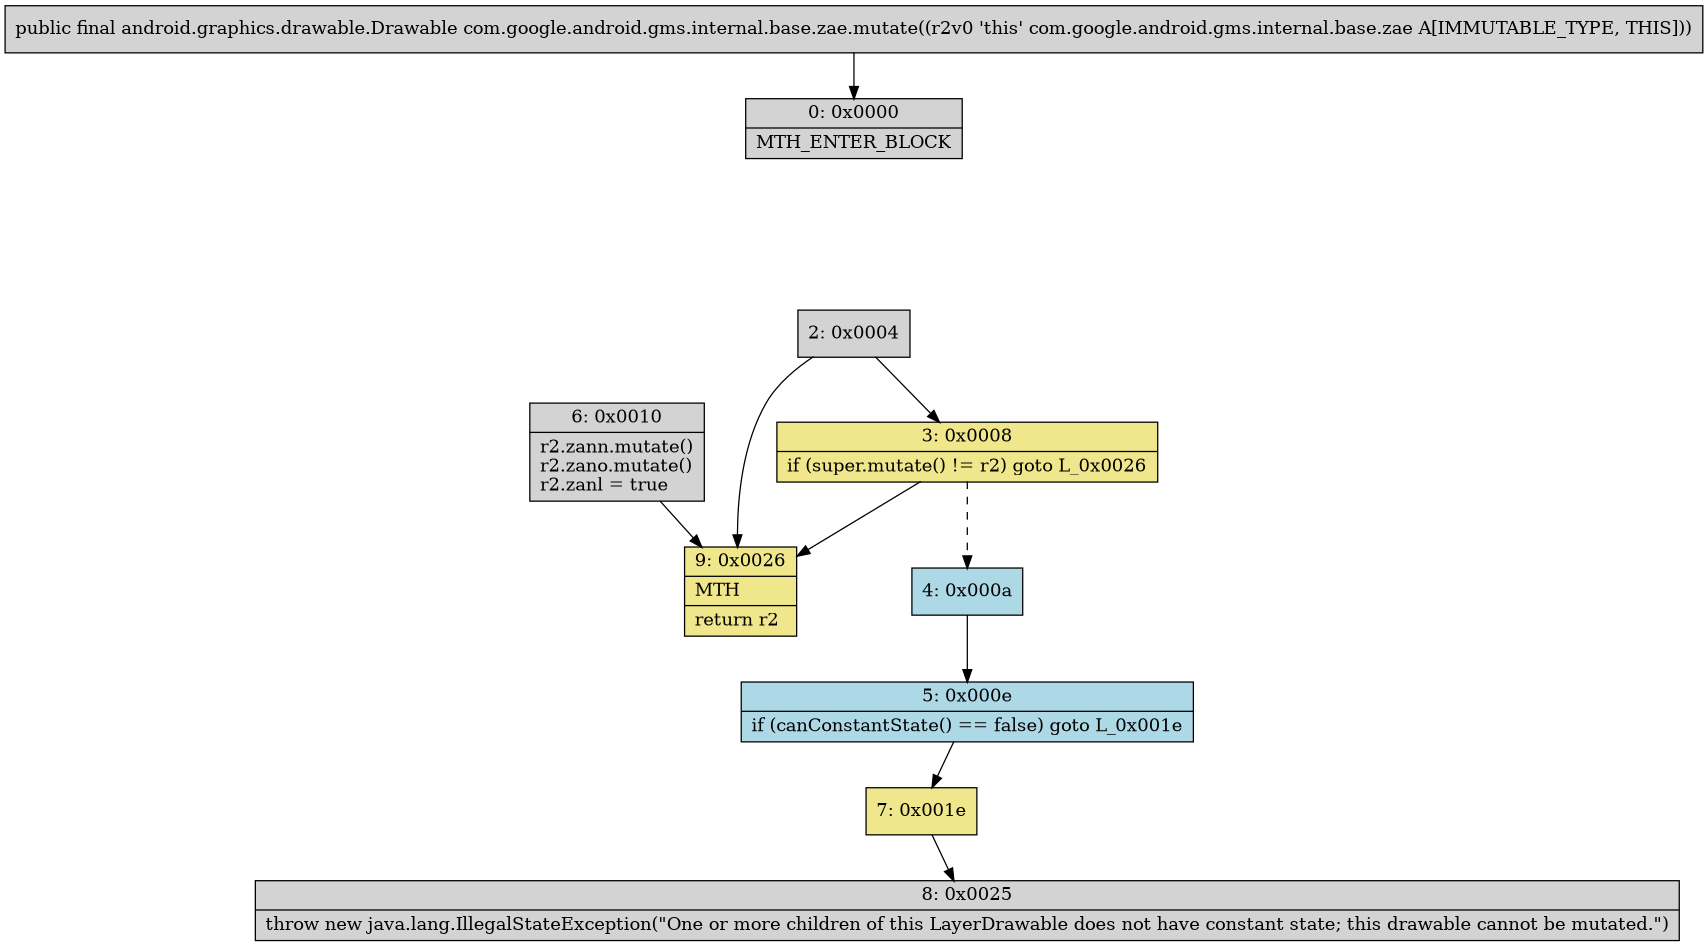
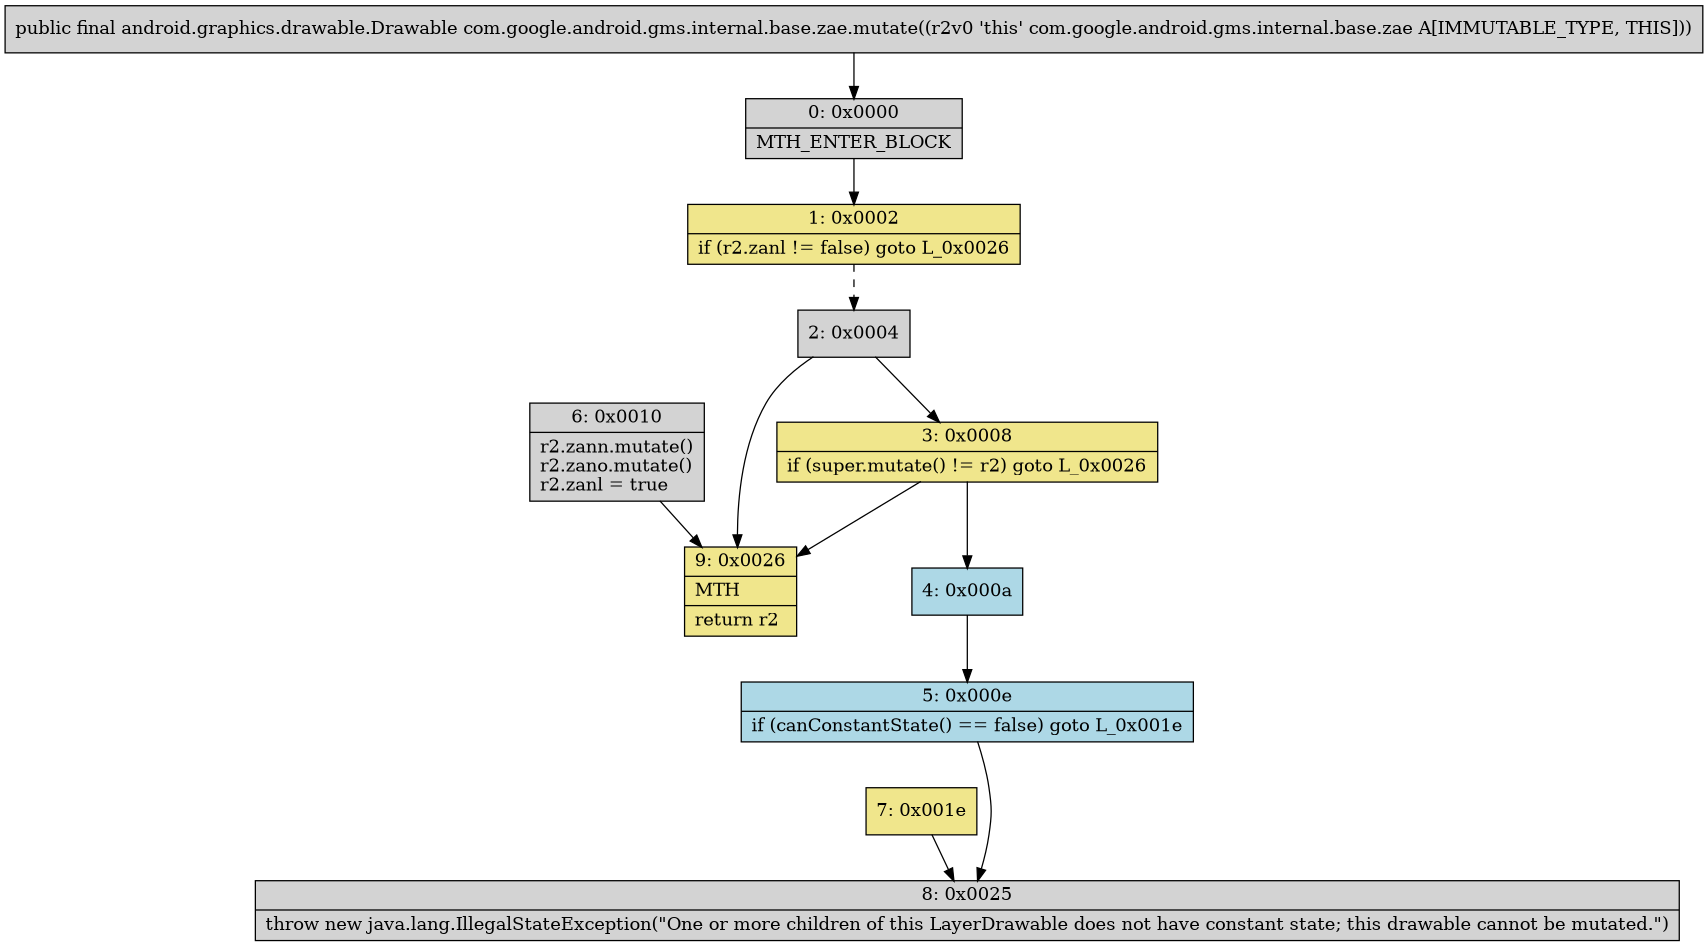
node "1: 0x0002": added
edge "3: 0x0008" -> "4: 0x000a": style dashed -> solid
edge "5: 0x000e" -> "7: 0x001e": now "5: 0x000e" -> "8: 0x0025"
